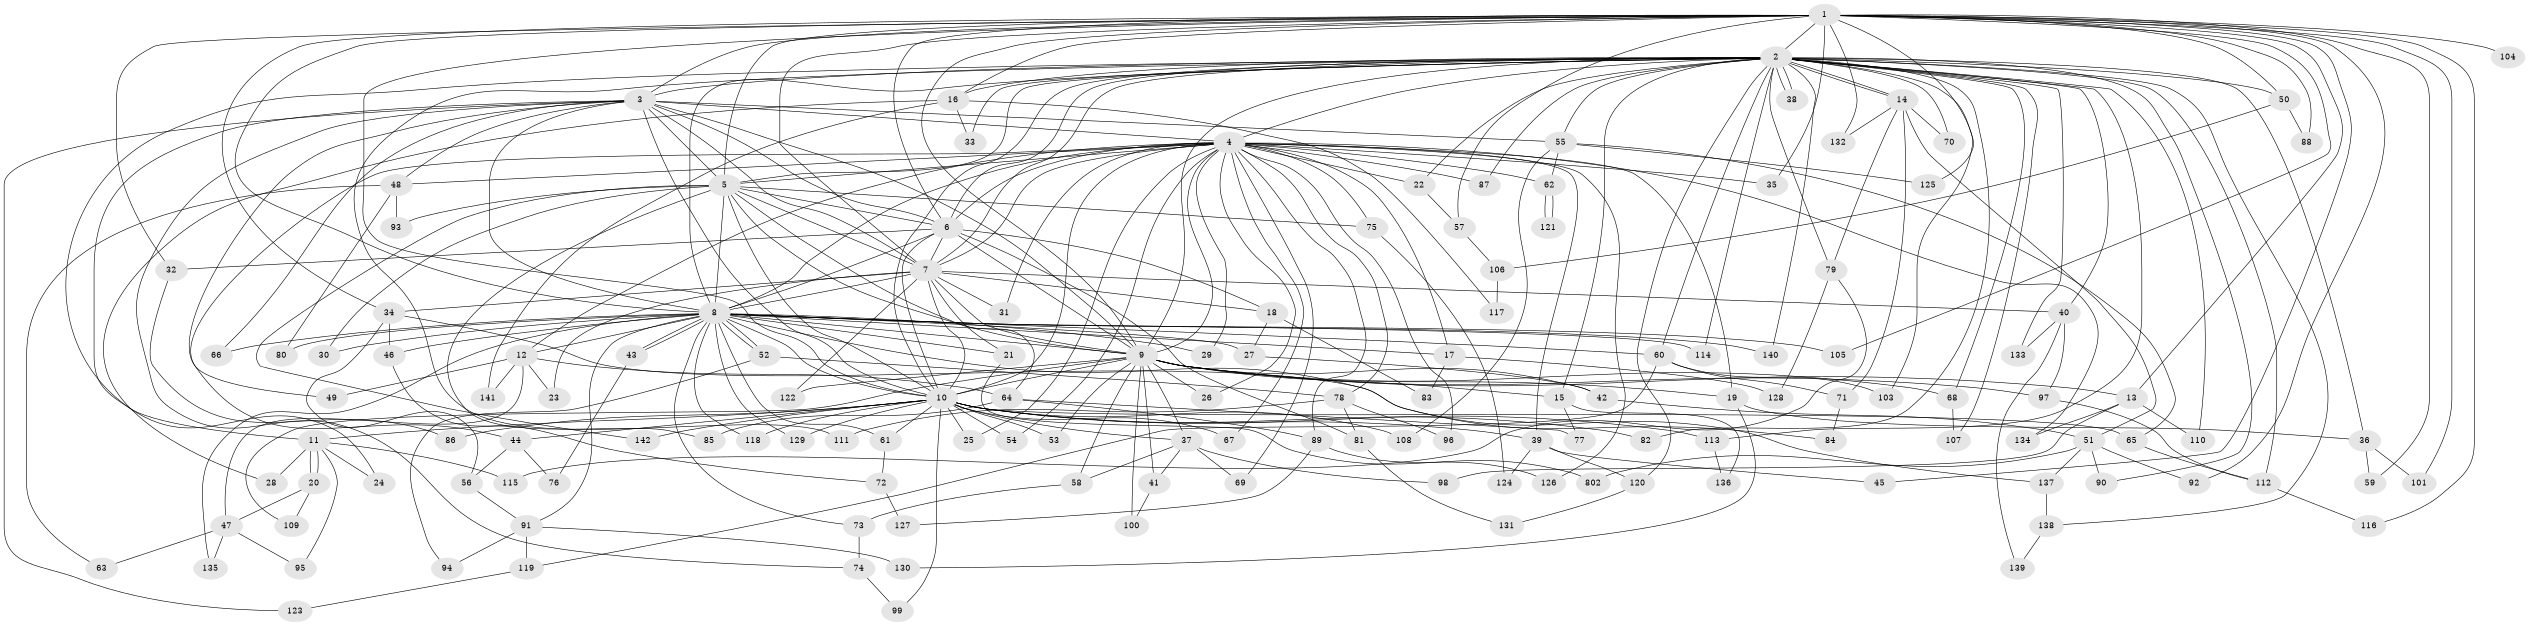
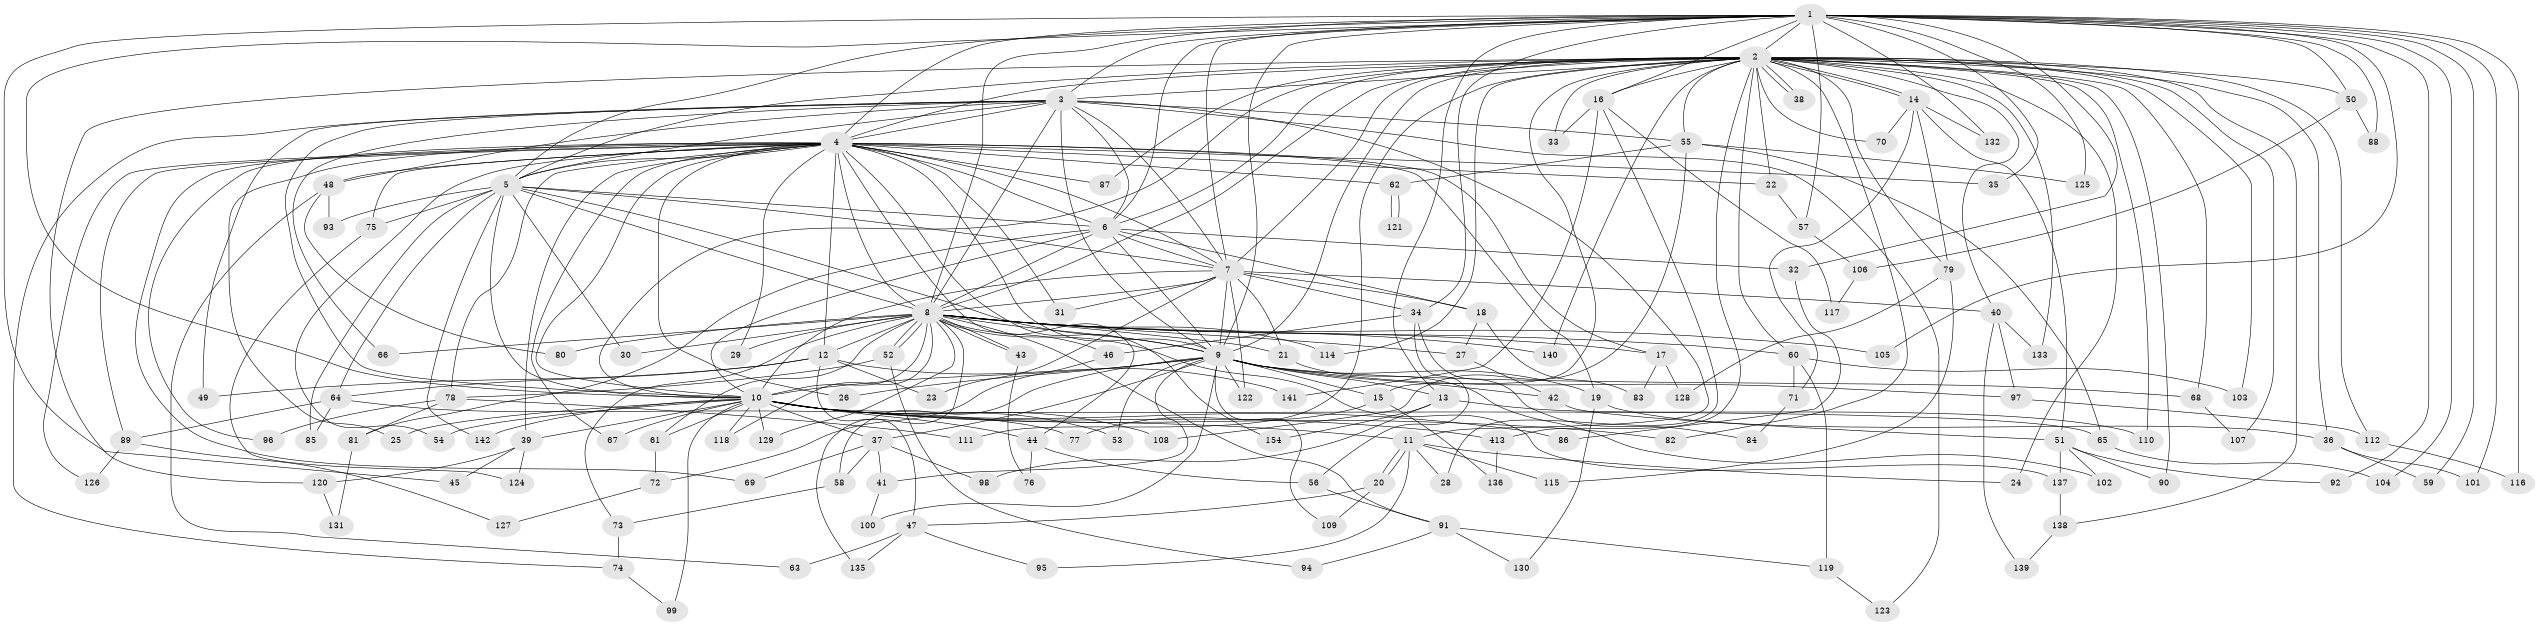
edge "1" -- "4": added
node "113": label "113" -> "413"
node "134": label "134" -> "154"
edge "65" -- "112": now "65" -- "104"
node "802": label "802" -> "102"
